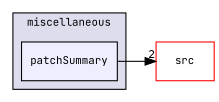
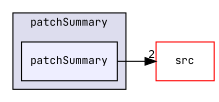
cluster "miscellaneous": label "miscellaneous" -> "patchSummary"
